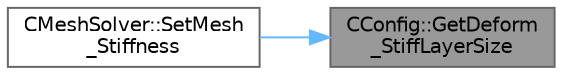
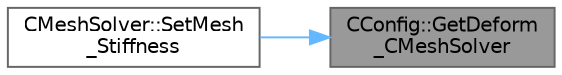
node "CConfig::GetDeform _StiffLayerSize": label "CConfig::GetDeform _StiffLayerSize" -> "CConfig::GetDeform _CMeshSolver"
